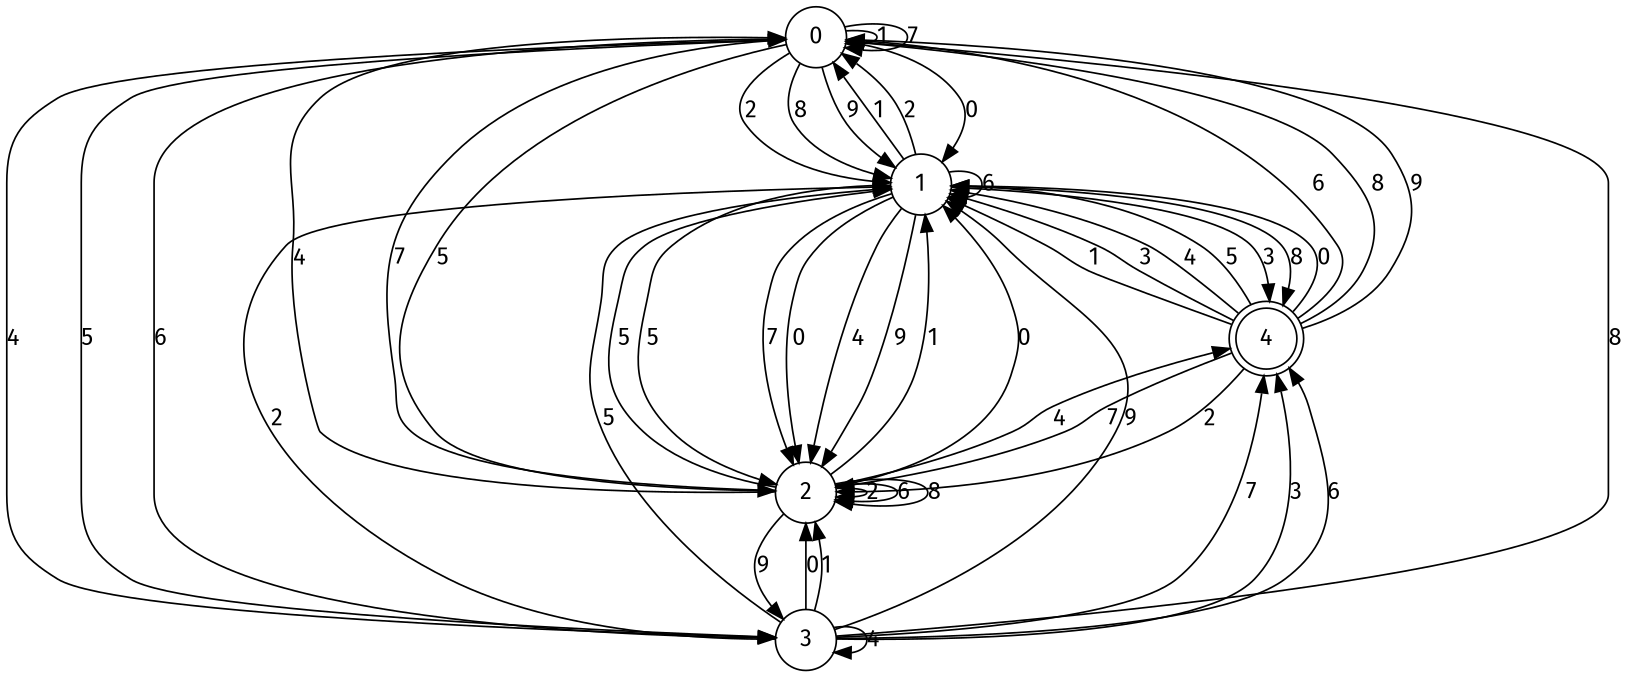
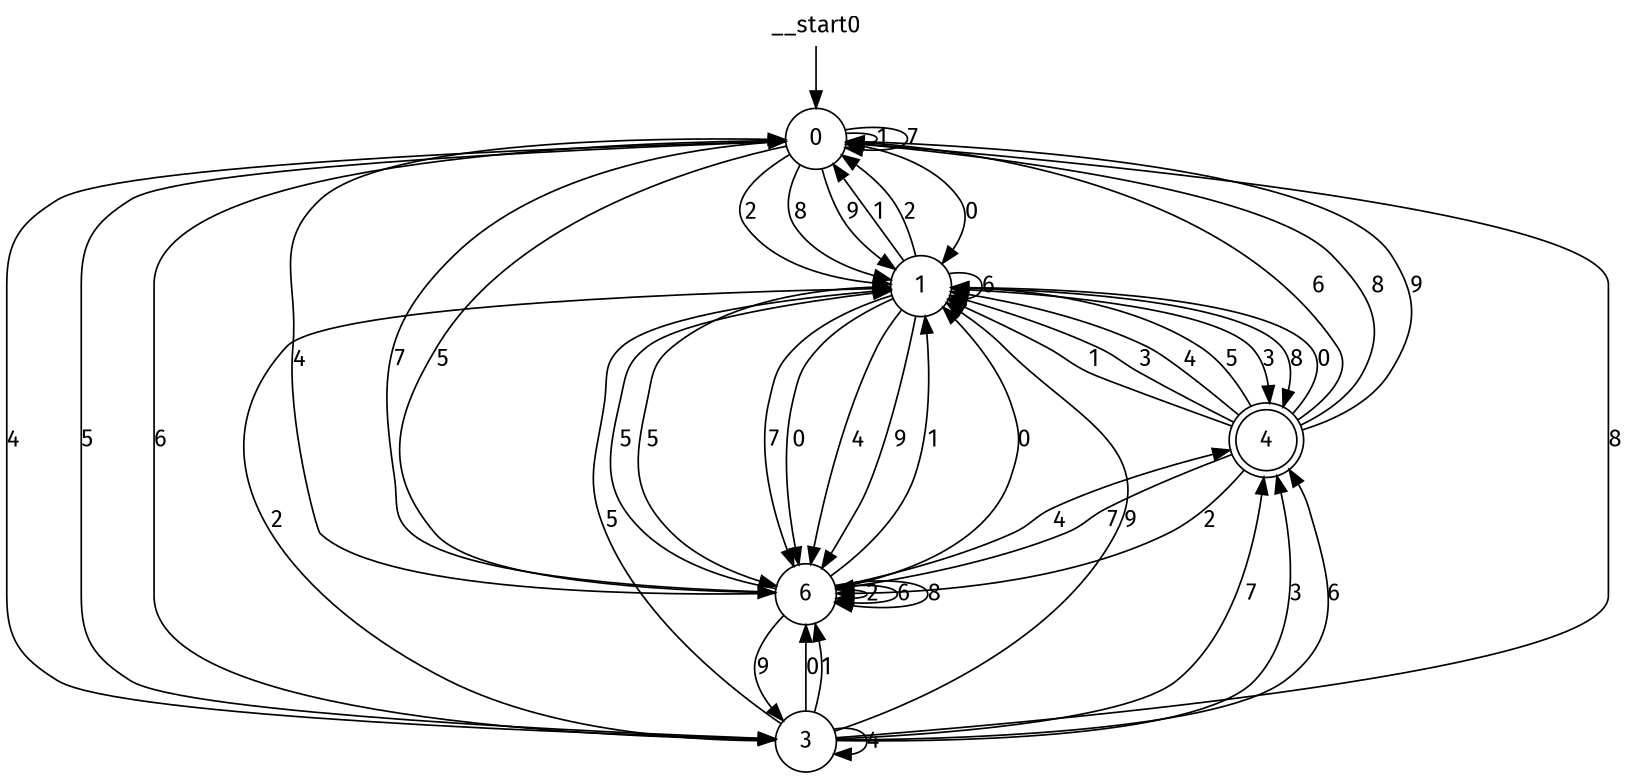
node "__start0": added
node "2": label "2" -> "6"
